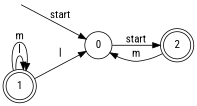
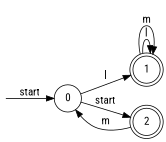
edge "1" -> "0": reversed
